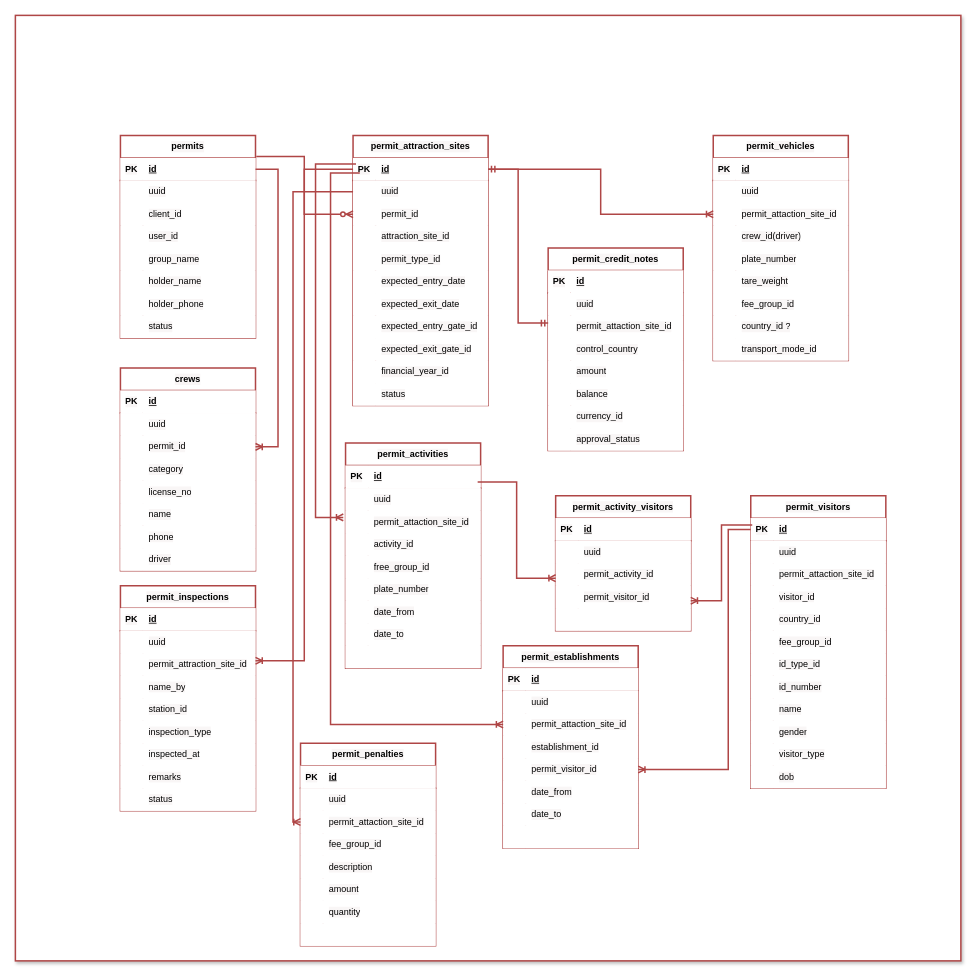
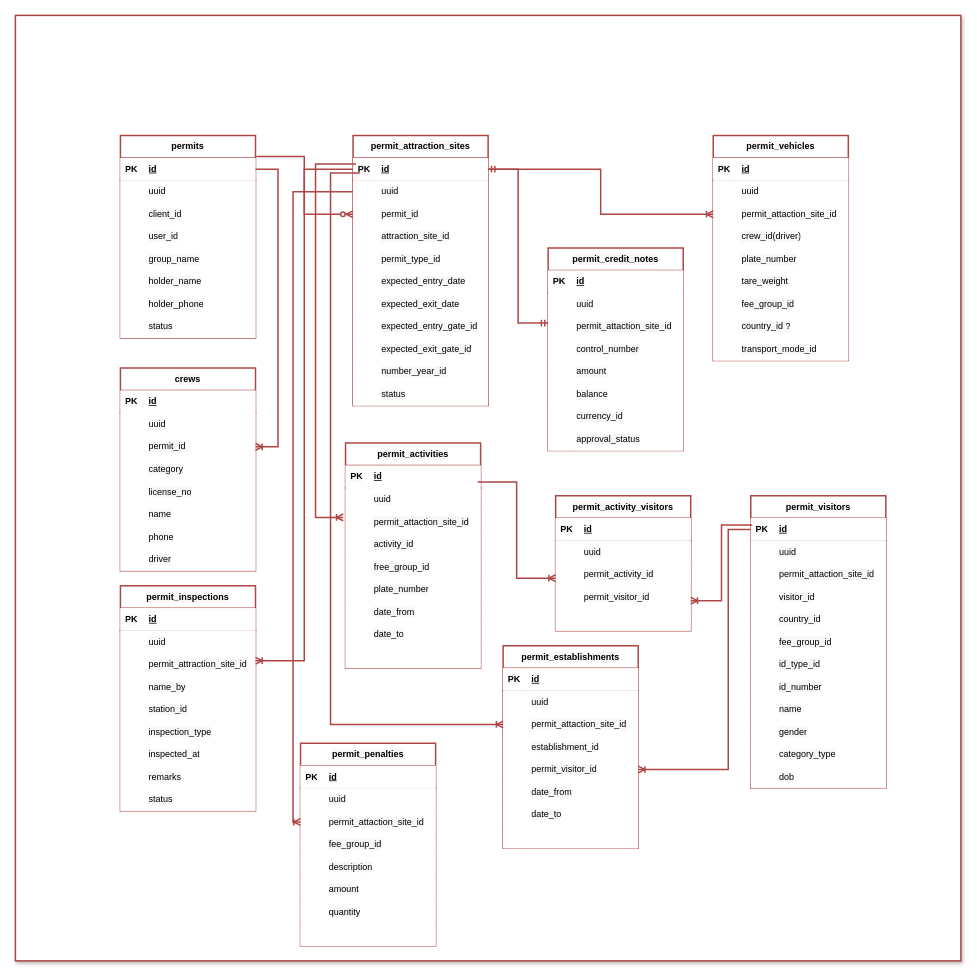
node "control_country": label "control_country" -> "control_number"
node "financial_year_id": label "financial_year_id" -> "number_year_id"
node "visitor_type": label "visitor_type" -> "category_type"
